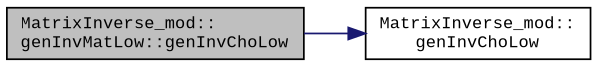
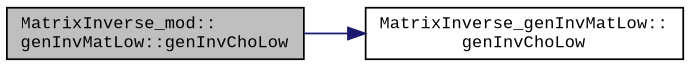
node "MatrixInverse_mod:: genInvChoLow": label "MatrixInverse_mod:: genInvChoLow" -> "MatrixInverse_genInvMatLow:: genInvChoLow"
